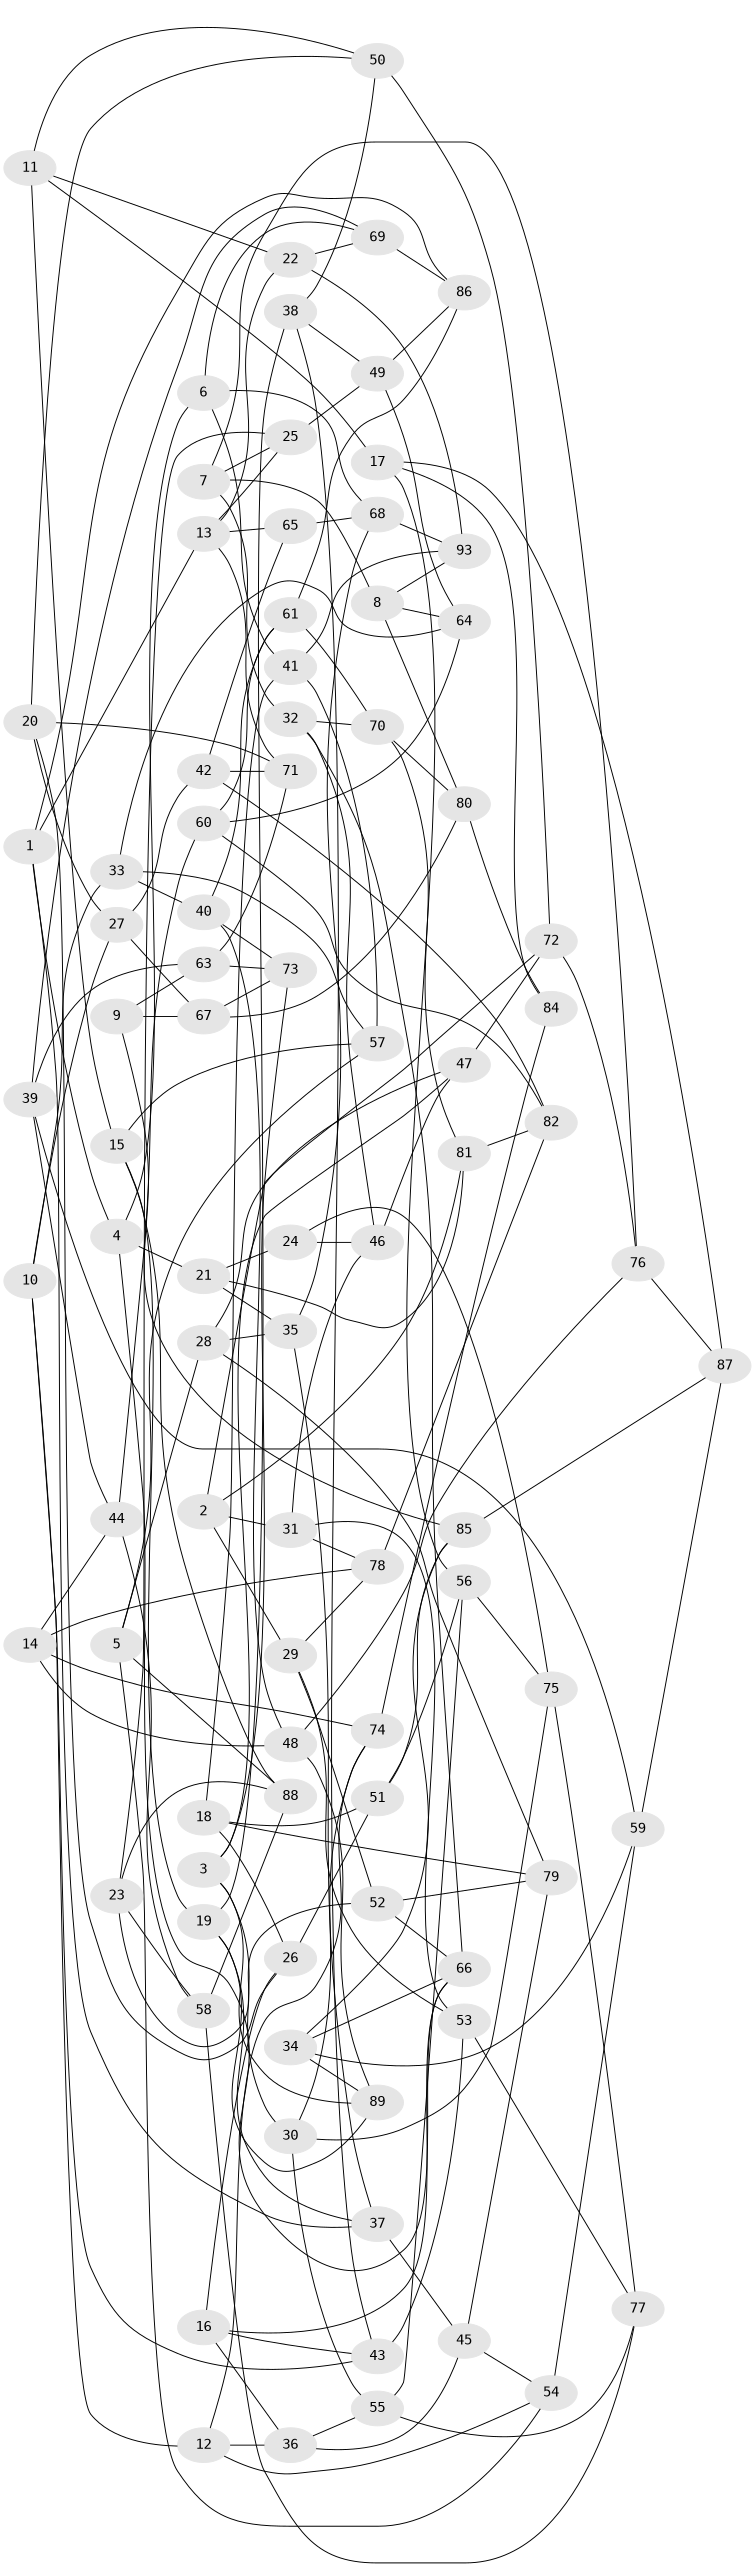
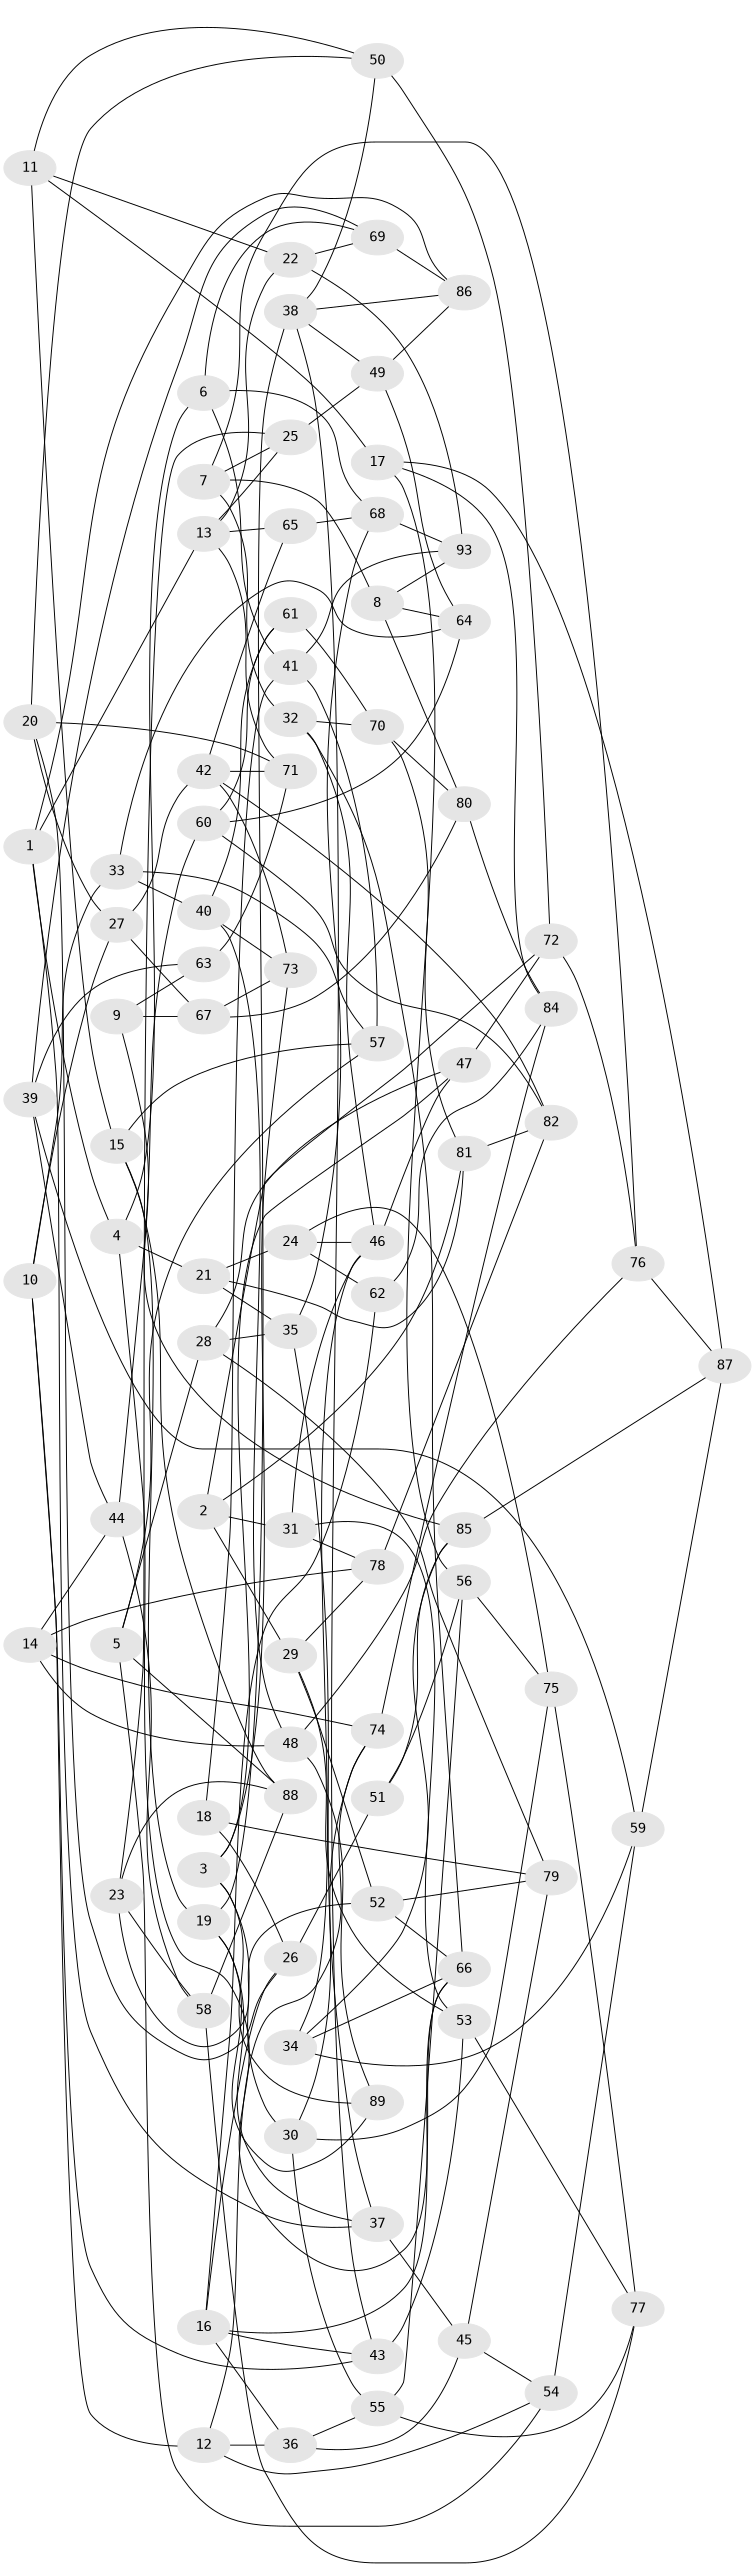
edge "86" -- "61": now "86" -- "38"
edge "63" -- "73": now "42" -- "73"
node "62": added
edge "51" -- "18": removed
edge "34" -- "89": now "34" -- "46"
